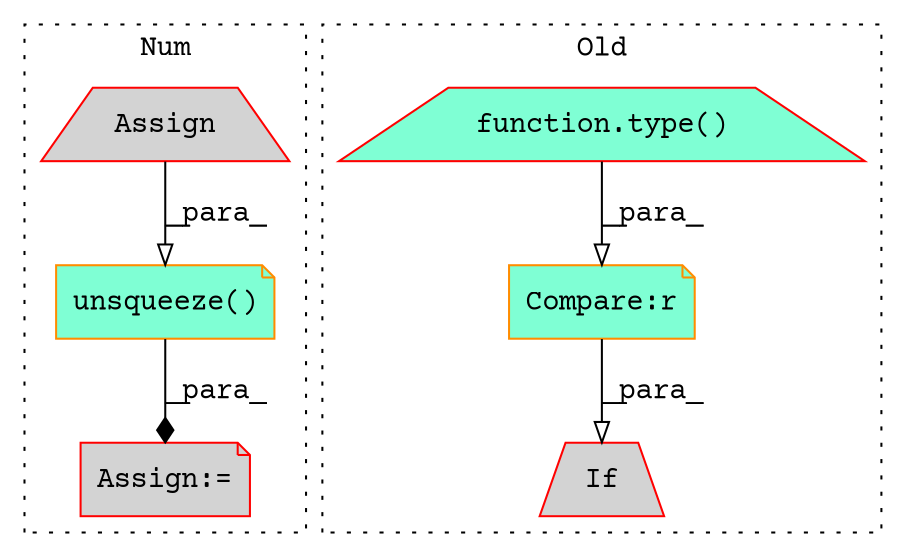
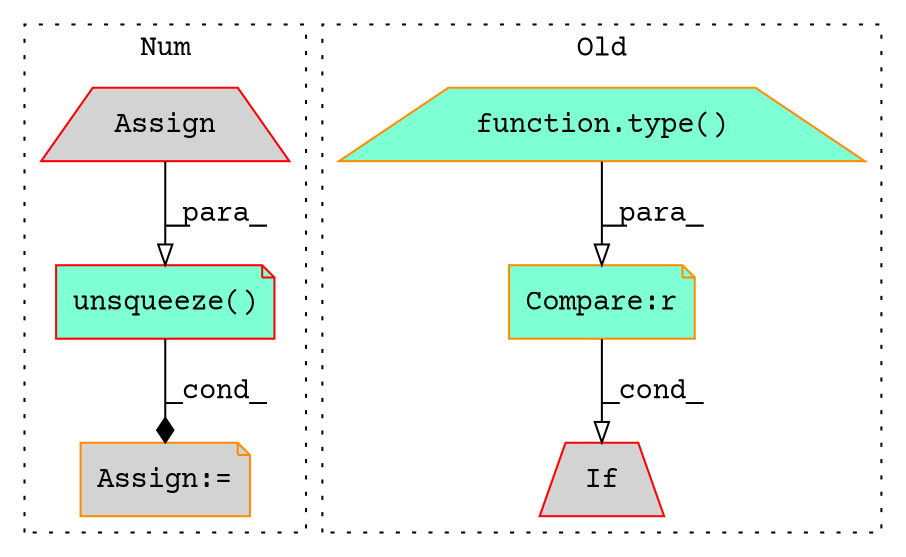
node "function.type()": color red -> darkorange
node "unsqueeze()": color darkorange -> red
edge "unsqueeze()" -> "Assign:=": label "_para_" -> "_cond_"
edge "Compare:r" -> "If": label "_para_" -> "_cond_"
node "Assign:=": color red -> darkorange
